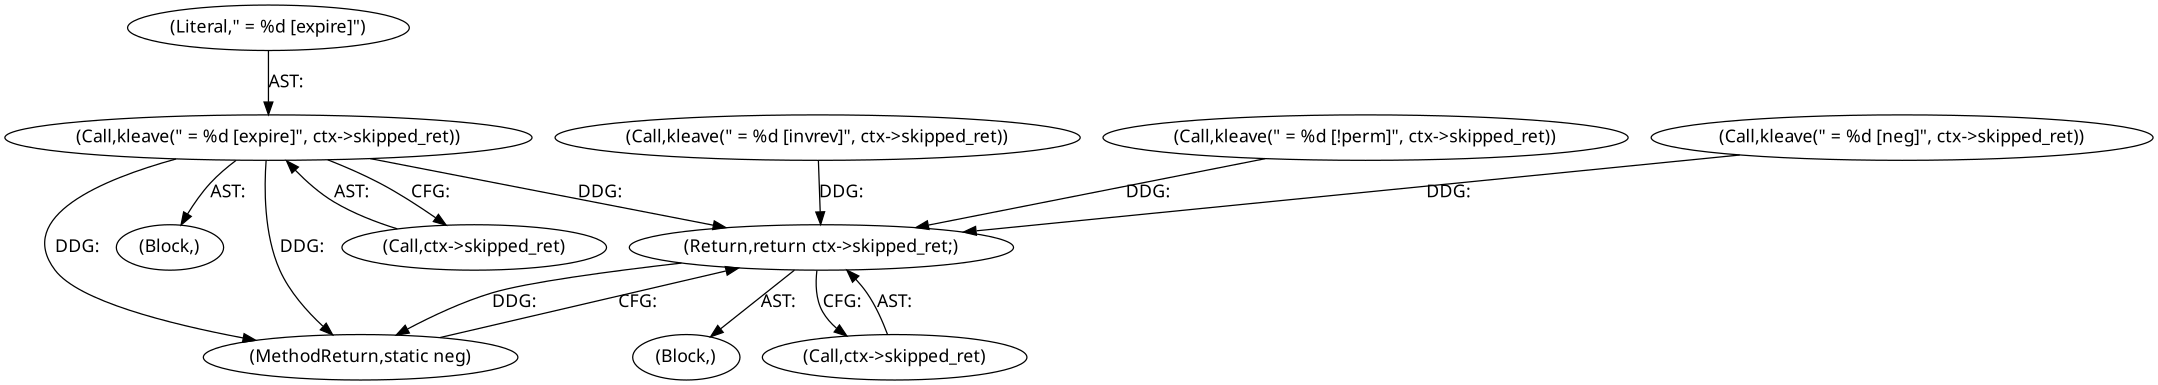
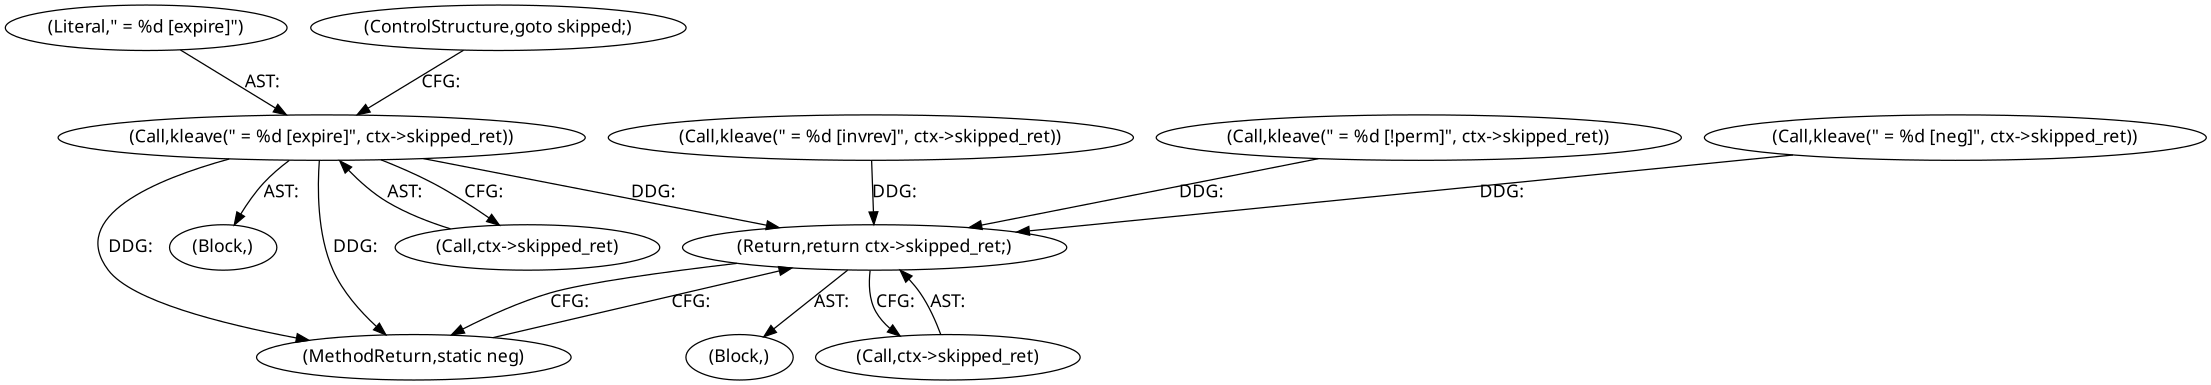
node "(ControlStructure,goto skipped;)": added
edge "(Return,return ctx->skipped_ret;)" -> "(MethodReturn,static neg)": label "DDG: " -> "CFG: "
